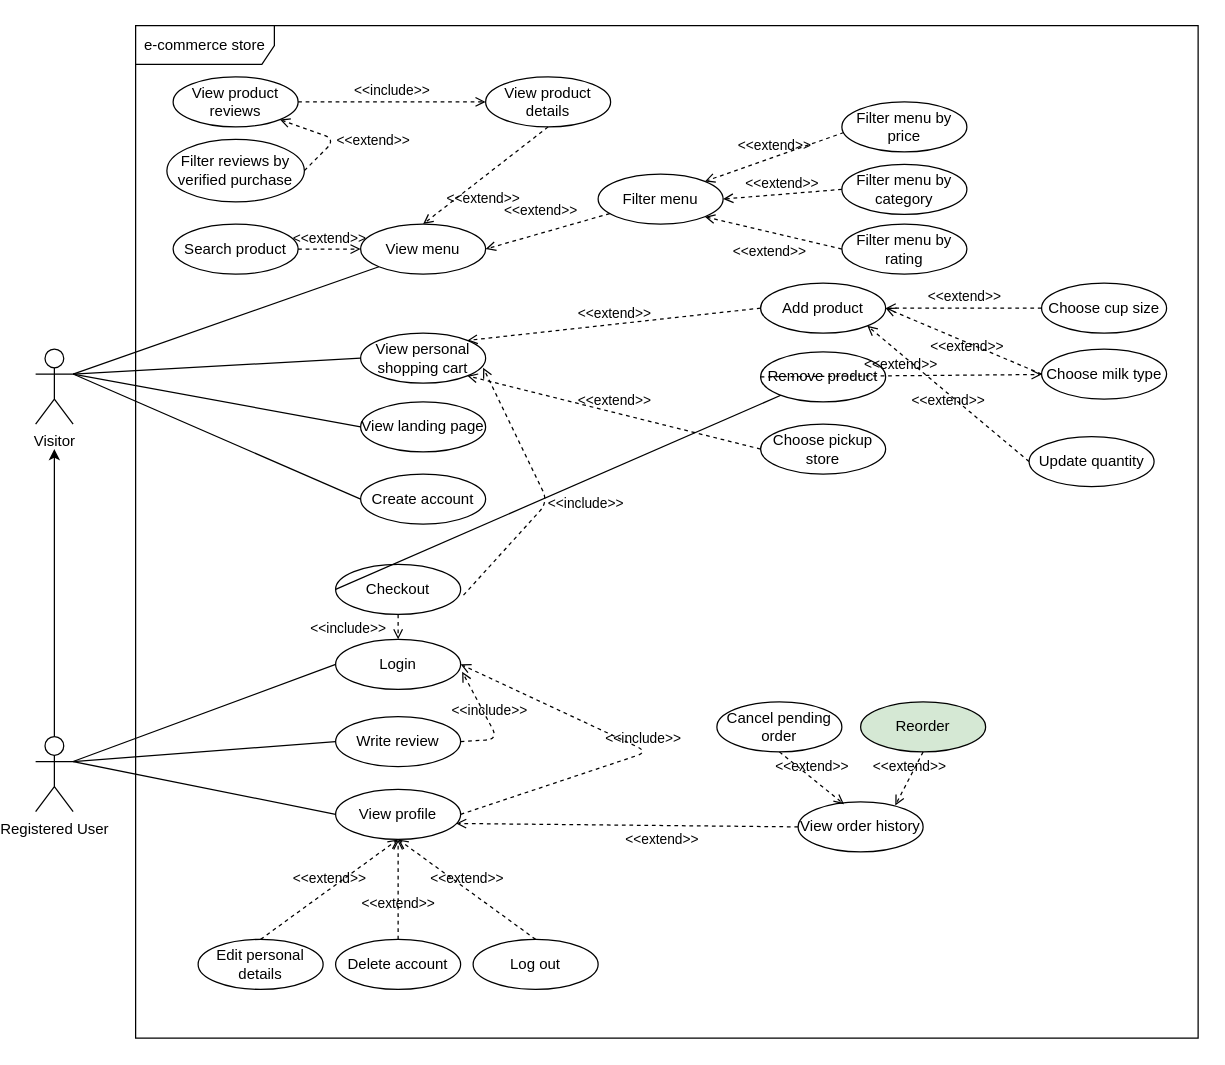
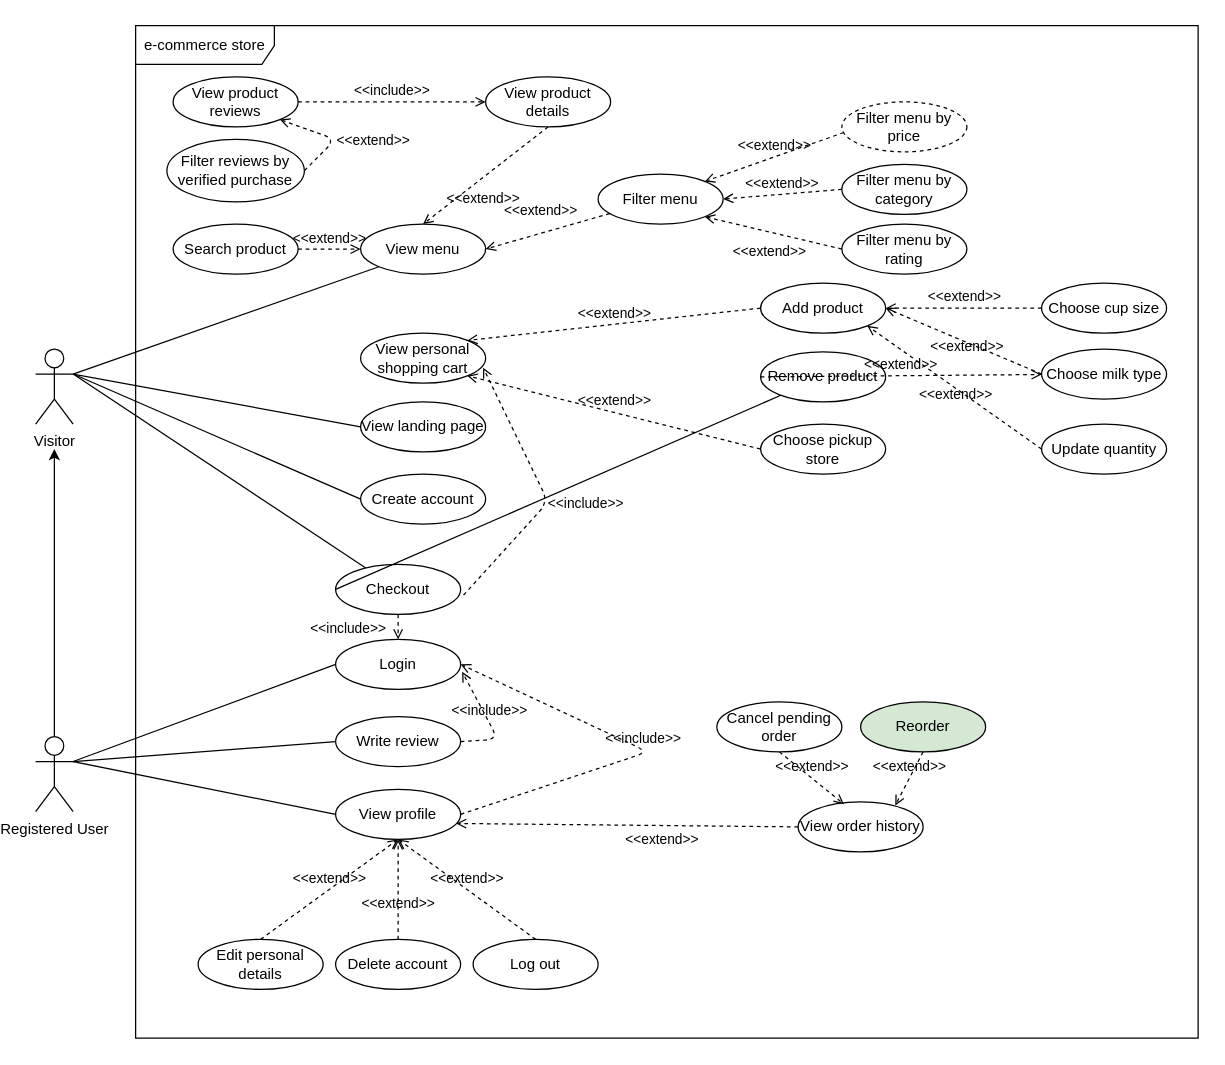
node "Filter menu by price": style solid -> dashed
edge "View personal shopping cart" -- "Visitor": now "Checkout" -- "Visitor"
node "Update quantity": moved (1092, 462) -> (1104, 449)
